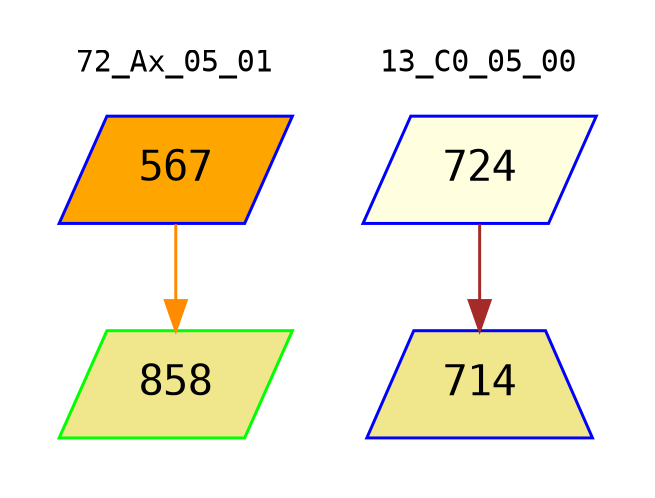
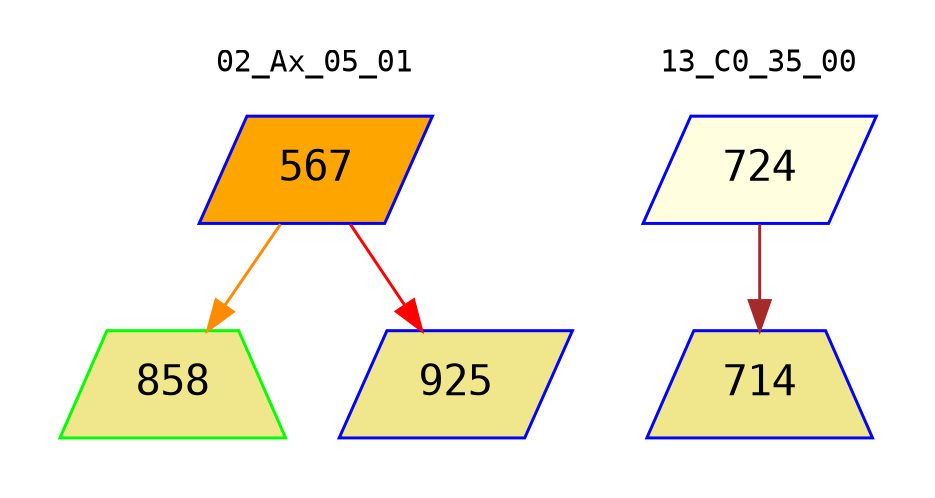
cluster "72_Ax_05_01": label "72_Ax_05_01" -> "02_Ax_05_01"
cluster "13_C0_05_00": label "13_C0_05_00" -> "13_C0_35_00"
node "858": shape parallelogram -> trapezium
node "925": added
